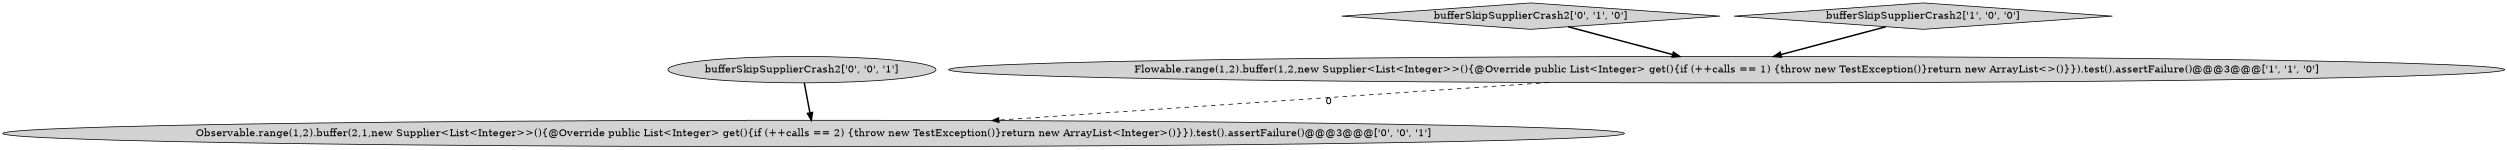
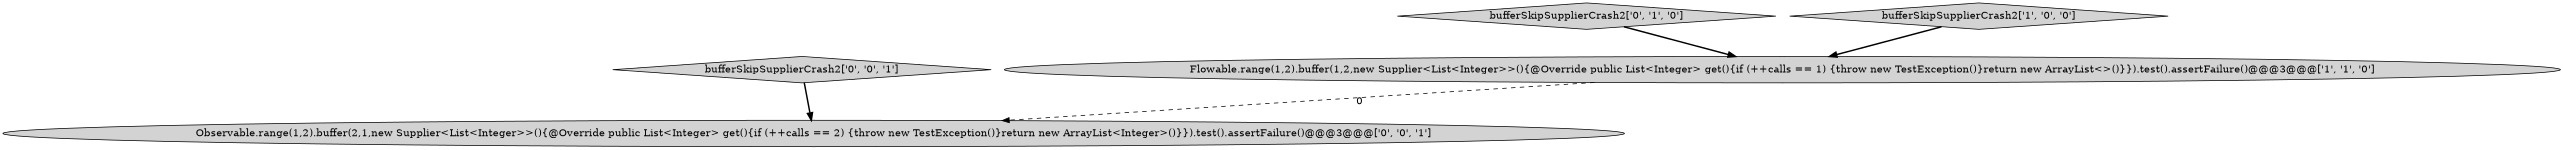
node "bufferSkipSupplierCrash2['0', '0', '1']": shape ellipse -> diamond
